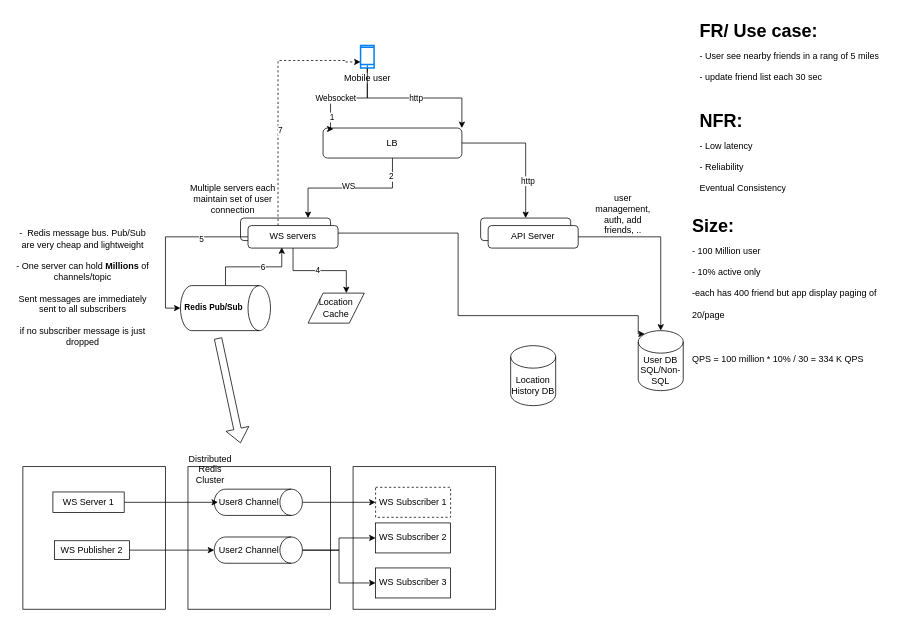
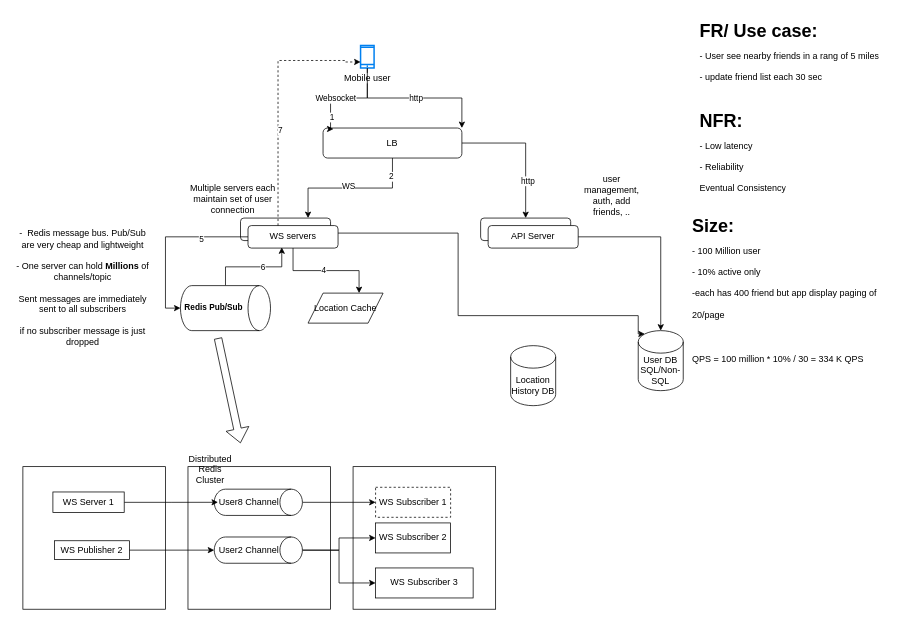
node "user management, auth, add friends, ..": moved (623, 214) -> (612, 195)
node "Location Cache": size 56x30 -> 75x30
node "WS Subscriber 3": size 75x30 -> 98x30
